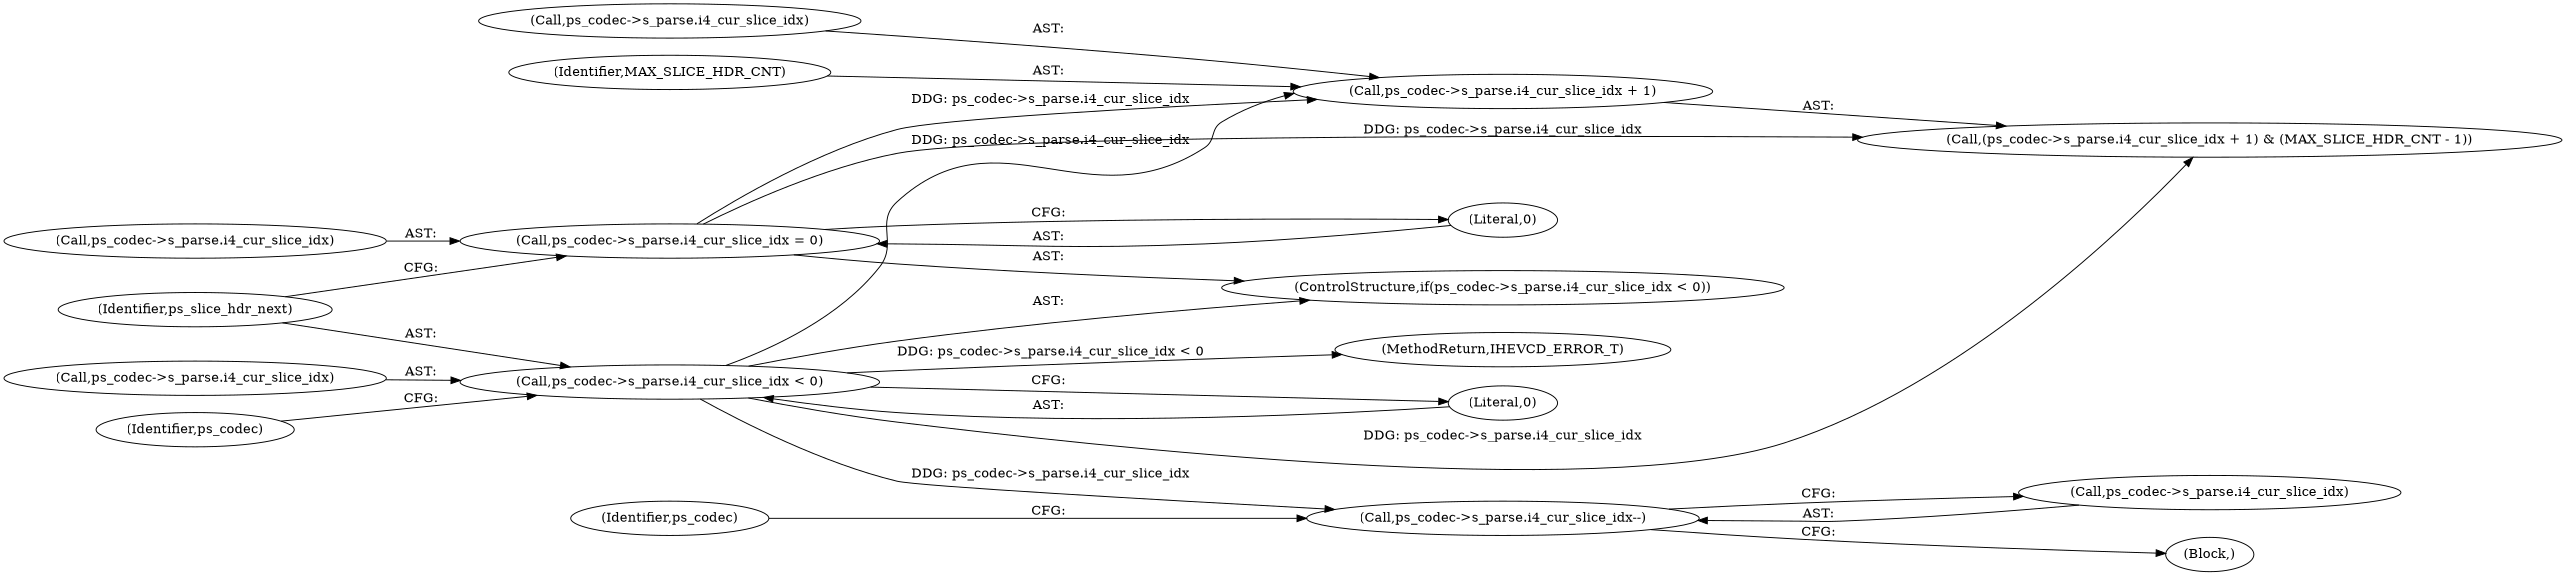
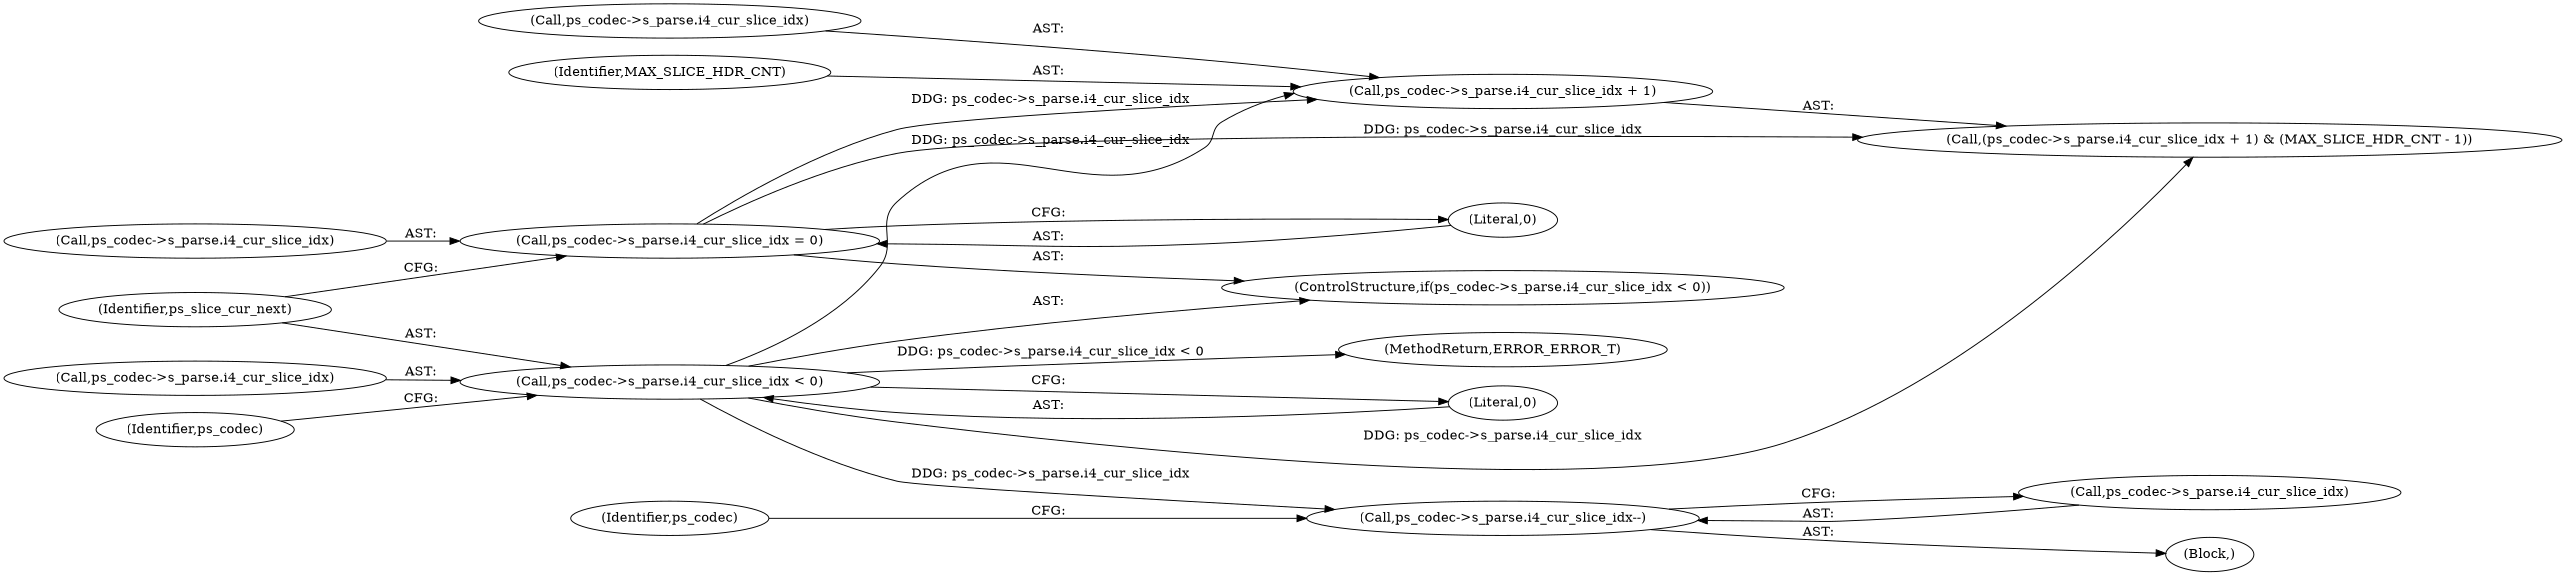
node "(Identifier,ps_slice_hdr_next)": label "(Identifier,ps_slice_hdr_next)" -> "(Identifier,ps_slice_cur_next)"
node "(MethodReturn,IHEVCD_ERROR_T)": label "(MethodReturn,IHEVCD_ERROR_T)" -> "(MethodReturn,ERROR_ERROR_T)"
edge "(Call,ps_codec->s_parse.i4_cur_slice_idx--)" -> "(Block,)": label "CFG: " -> "AST: "
